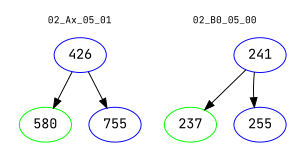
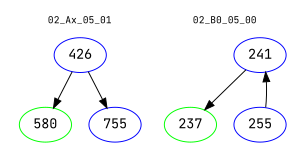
edge "241" -> "255": reversed
